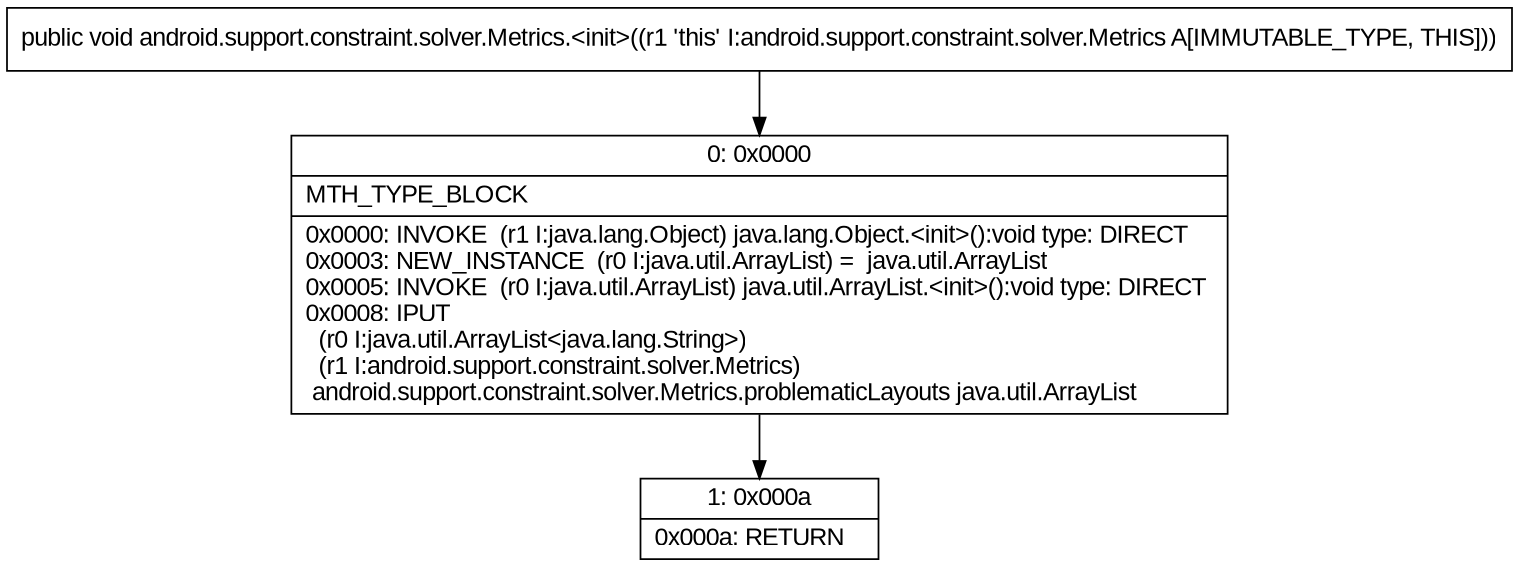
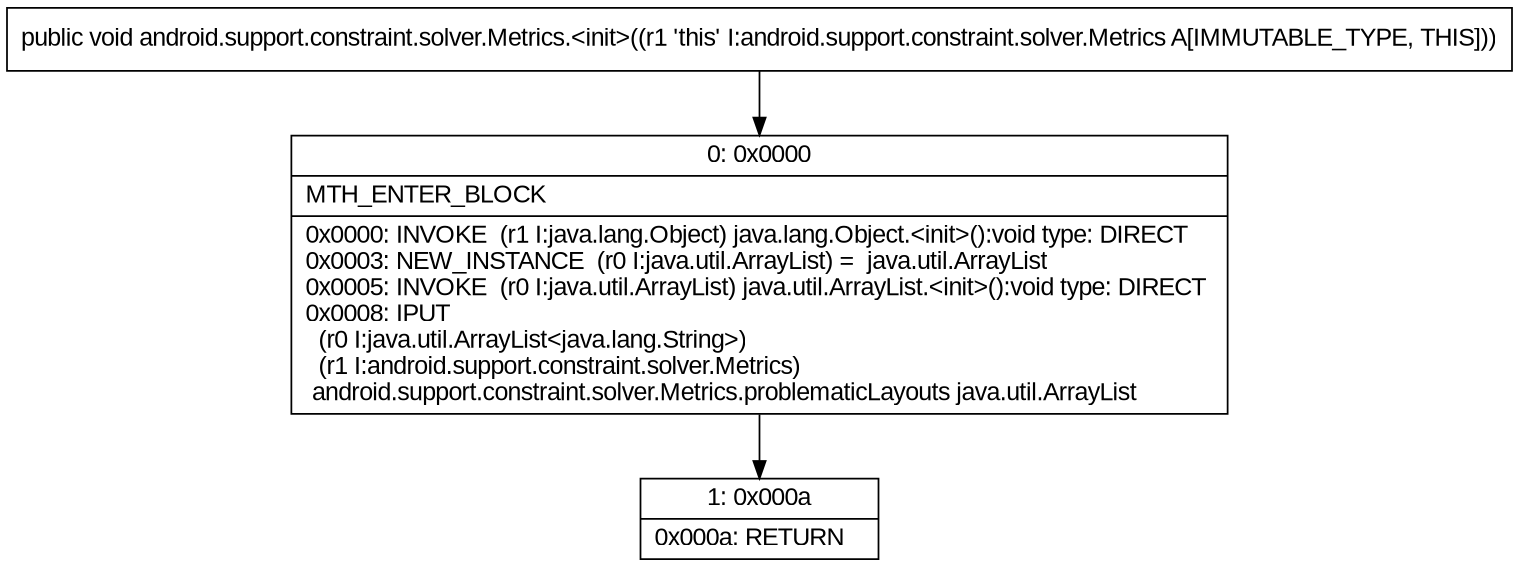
node "0: 0x0000": text "MTH_TYPE_BLOCK" -> "MTH_ENTER_BLOCK"
